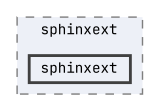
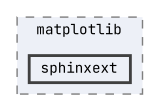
cluster "sphinxext": label "sphinxext" -> "matplotlib"
